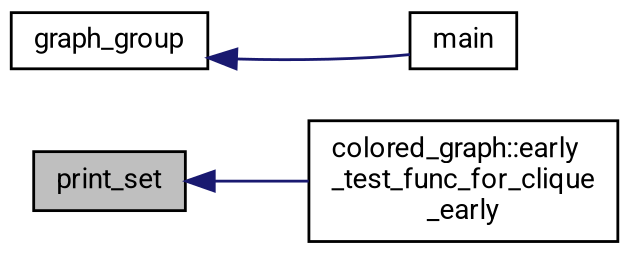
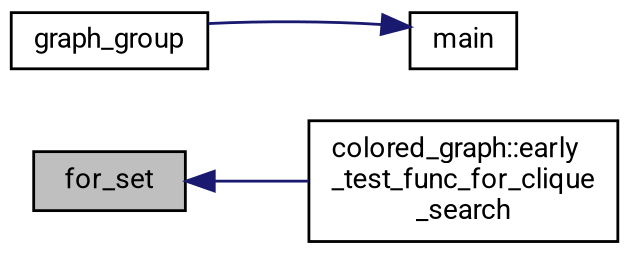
edge "main" -> "graph_group": reversed
node "print_set": label "print_set" -> "for_set"
node "colored_graph::early _test_func_for_clique _early": label "colored_graph::early _test_func_for_clique _early" -> "colored_graph::early _test_func_for_clique _search"
